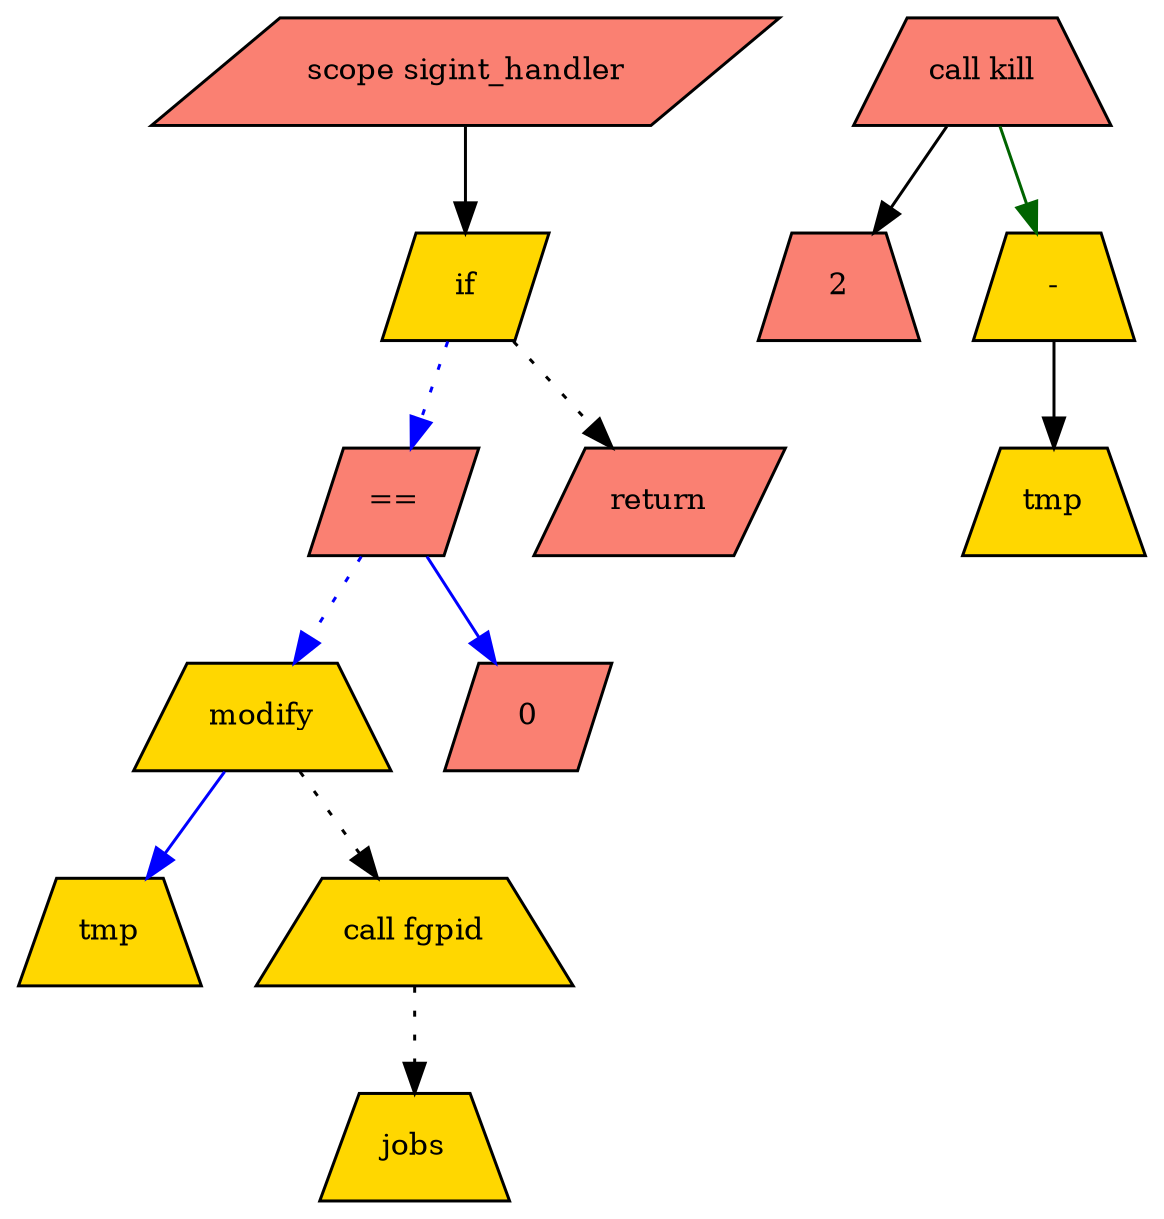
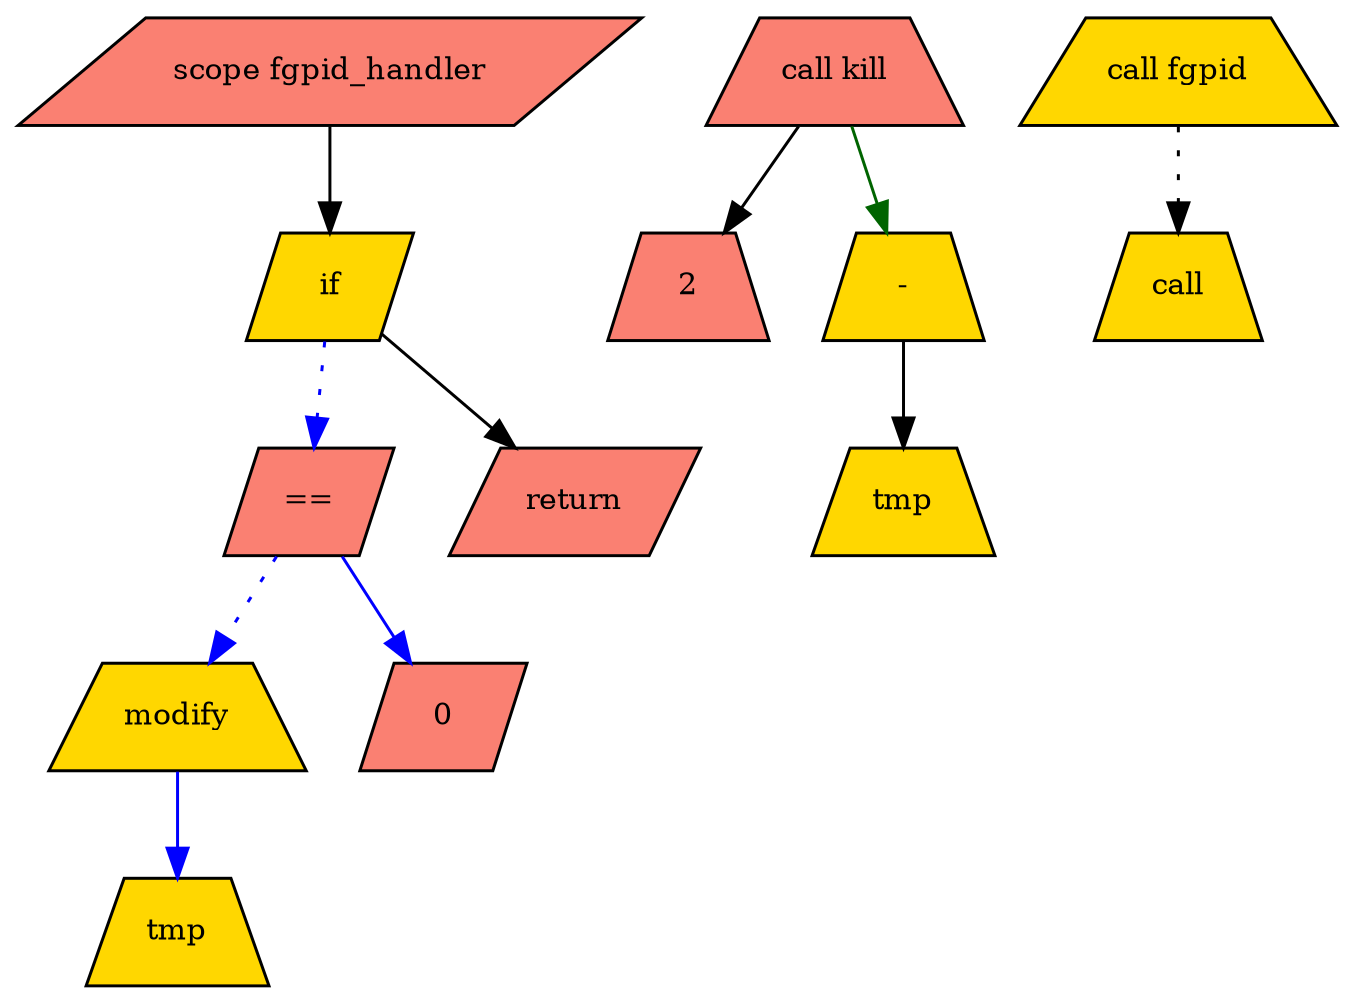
node "scope sigint_handler": label "scope sigint_handler" -> "scope fgpid_handler"
edge "if" -> "return": style dotted -> solid
edge "modify" -> "call fgpid": removed
node "jobs": label "jobs" -> "call"
